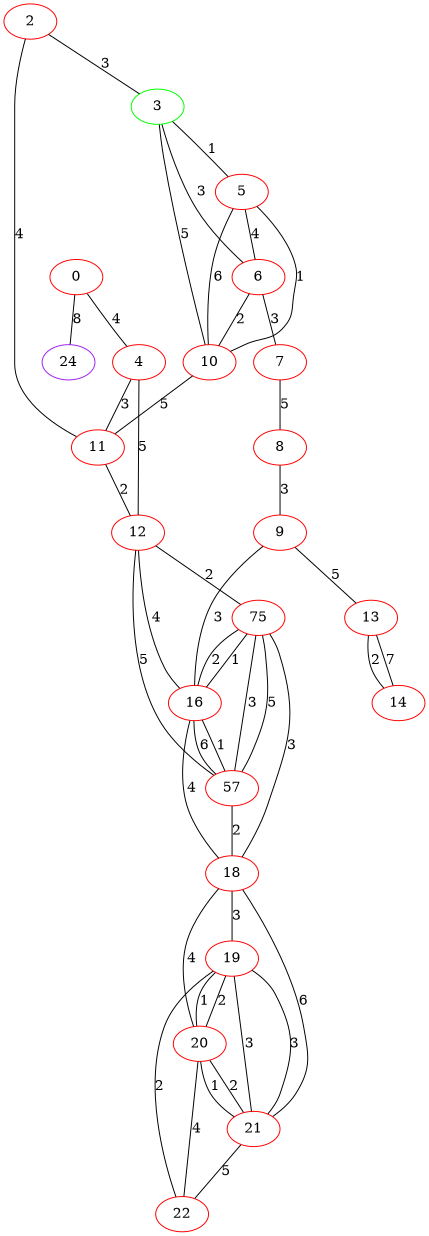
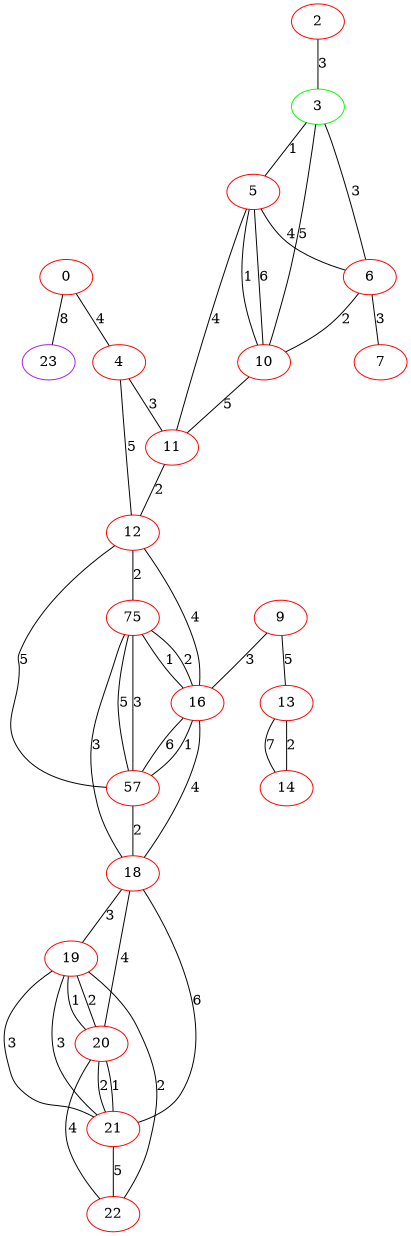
edge "2" -- "11": now "5" -- "11"
node "24": label "24" -> "23"
node "8": removed
